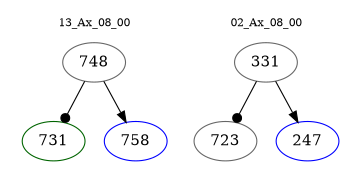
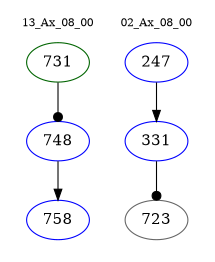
node "748": color gray40 -> blue
node "331": color gray40 -> blue
edge "331" -> "247": reversed
edge "748" -> "731": reversed
